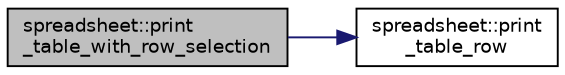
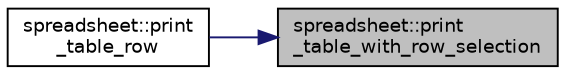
edge "spreadsheet::print _table_with_row_selection" -> "spreadsheet::print _table_row": reversed
